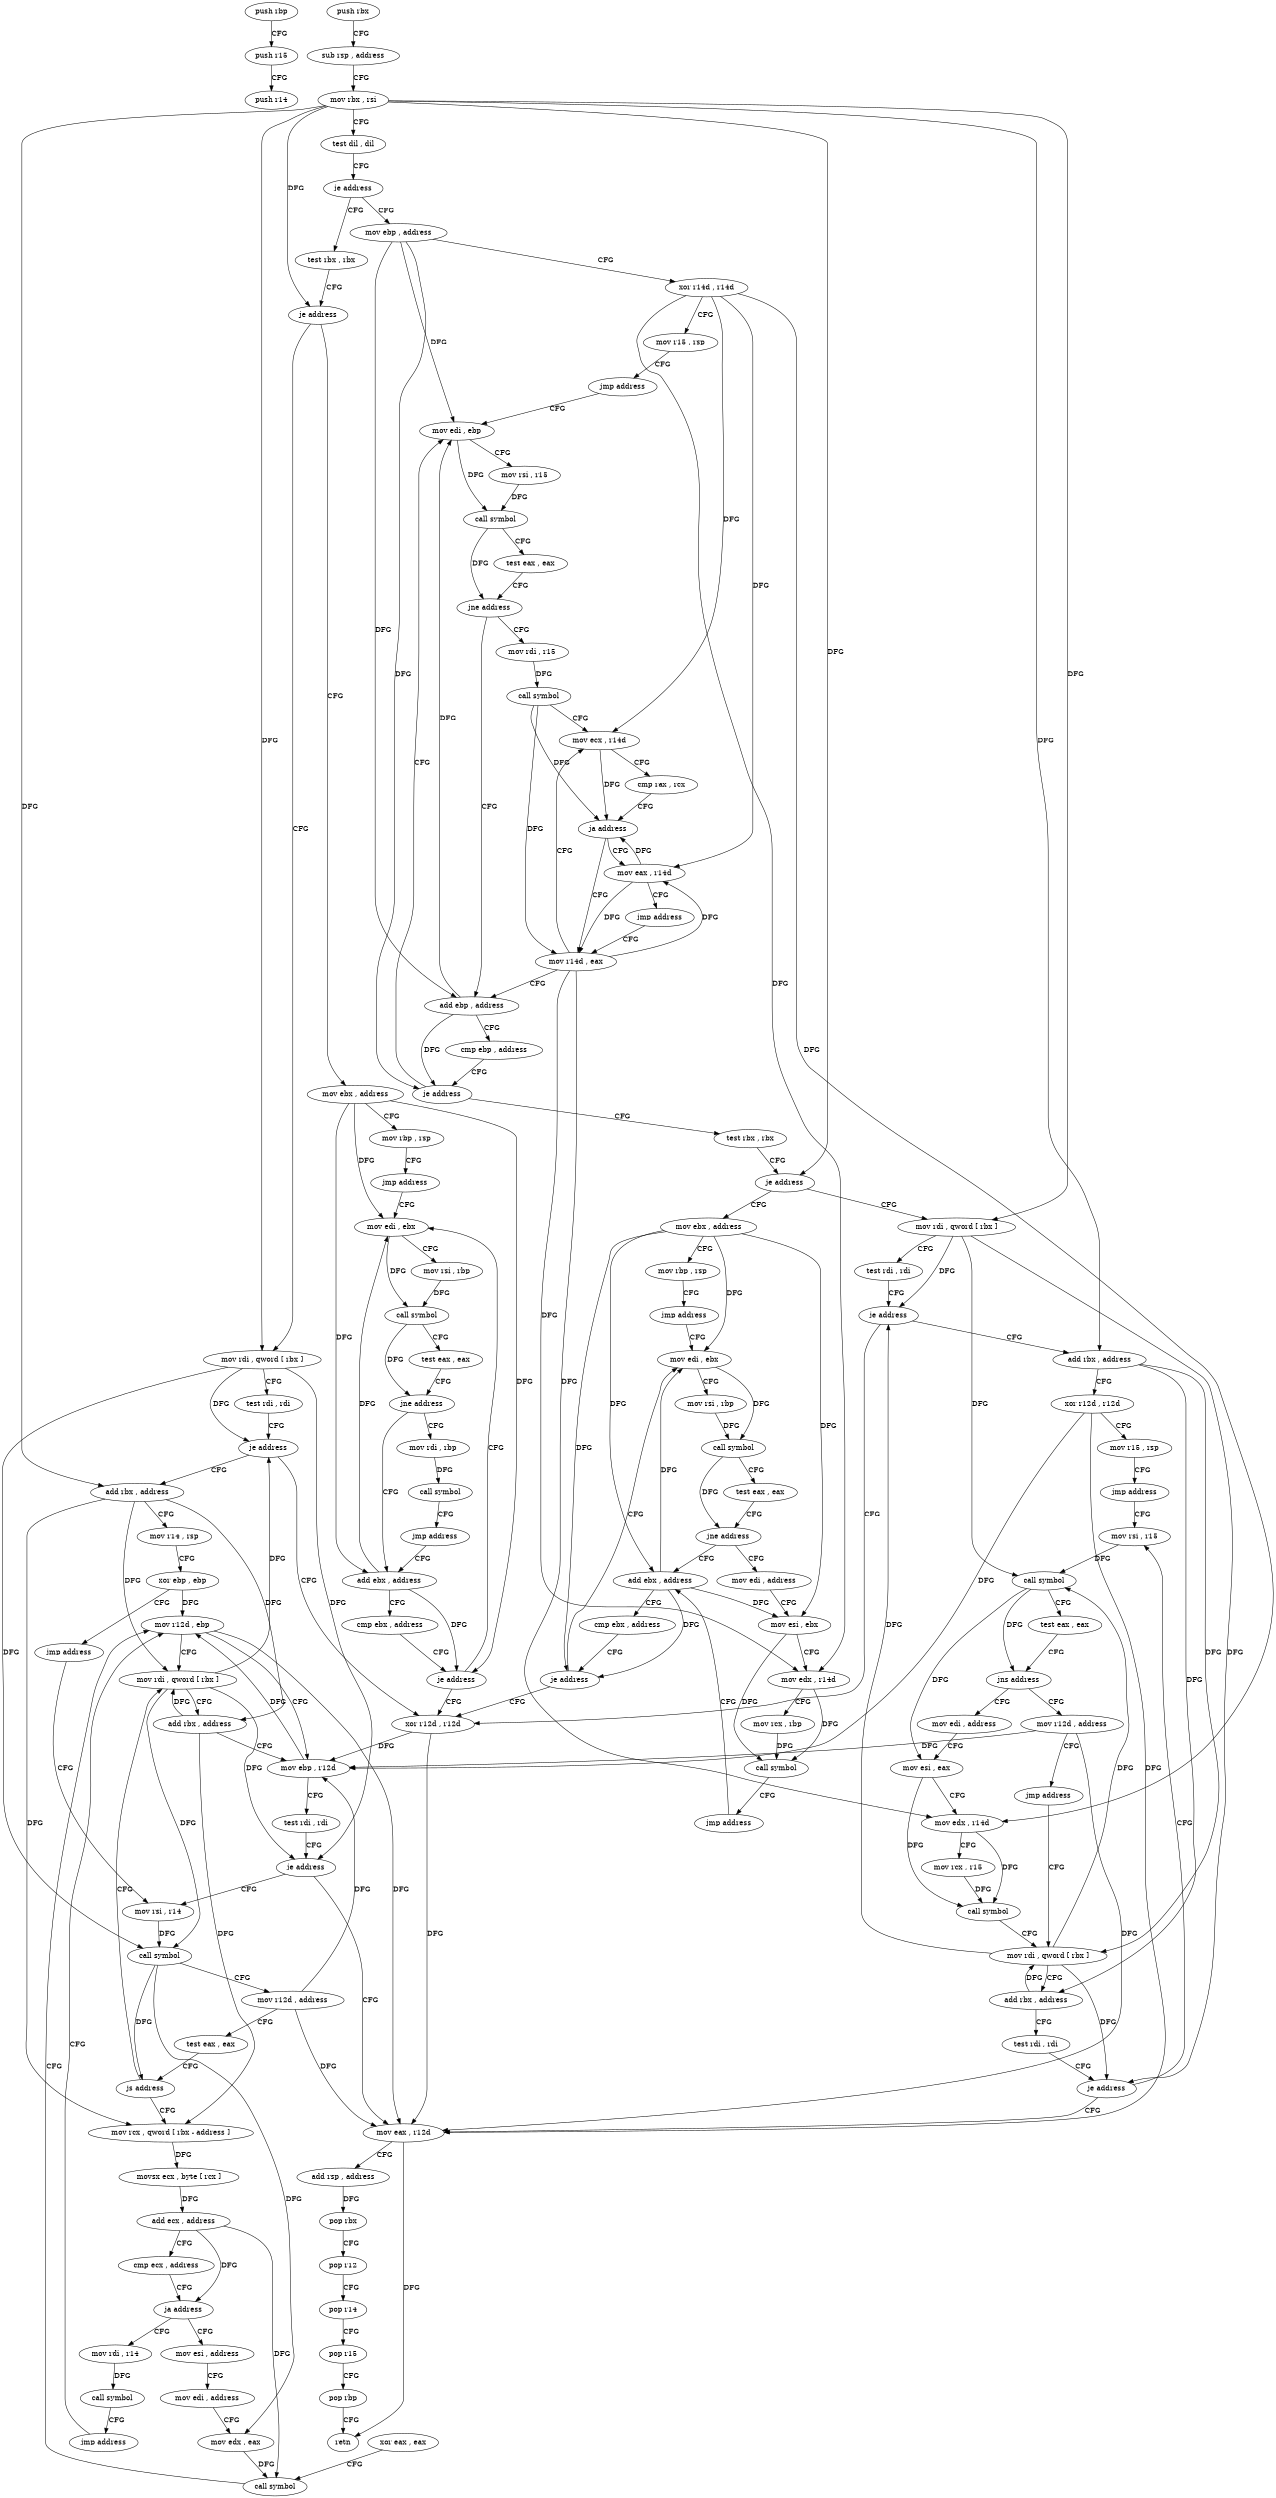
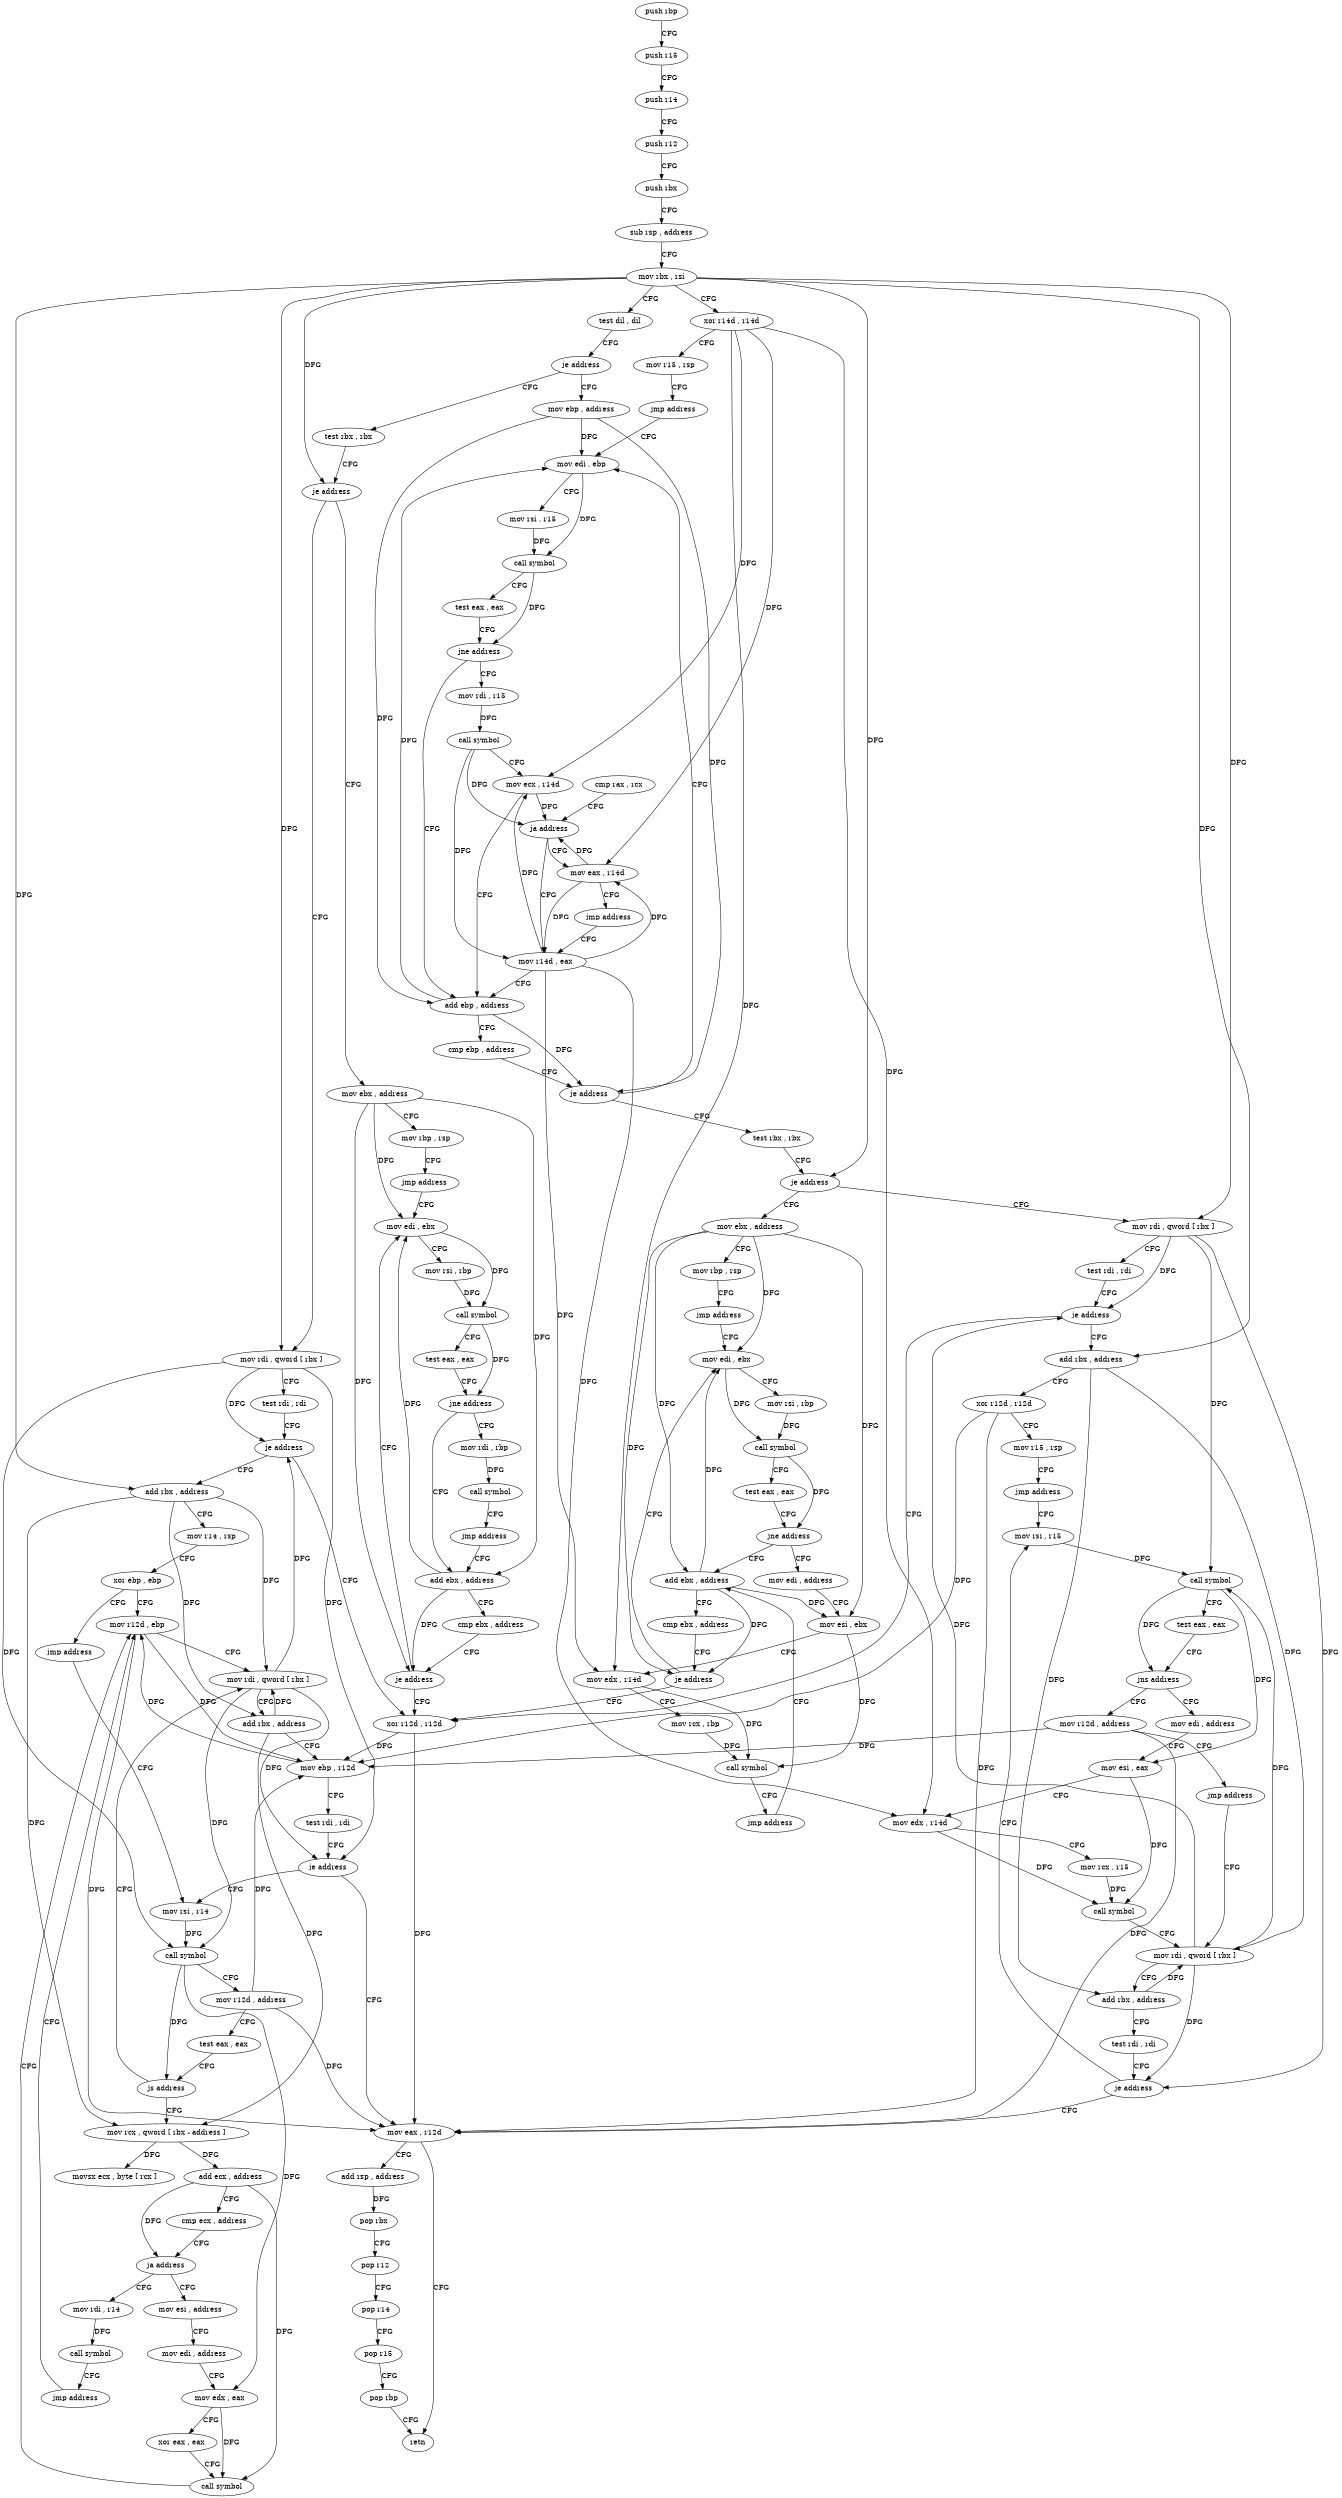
node "push r12": added
edge "mov ebp , address" -> "xor r14d , r14d": now "mov rbx , rsi" -> "xor r14d , r14d"
edge "mov ecx , r14d" -> "cmp rax , rcx": now "mov ecx , r14d" -> "add ebp , address"
edge "mov r14d , eax" -> "mov ecx , r14d": label "CFG" -> "DFG"
edge "xor ebp , ebp" -> "mov r12d , ebp": label "DFG" -> "CFG"
edge "mov r12d , ebp" -> "mov ebp , r12d": label "CFG" -> "DFG"
edge "movsx ecx , byte [ rcx ]" -> "add ecx , address": now "mov rcx , qword [ rbx - address ]" -> "add ecx , address"
edge "mov eax , r12d" -> "retn": label "DFG" -> "CFG"
edge "mov edx , eax" -> "xor eax , eax": added, label "CFG"
